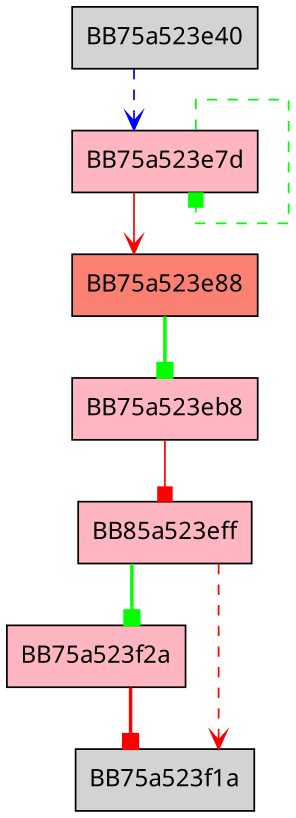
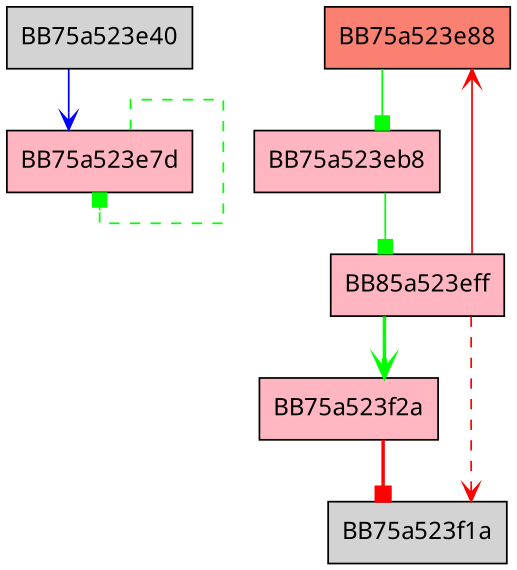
edge "BB75a523e40" -> "BB75a523e7d": style dashed -> solid
edge "BB75a523e7d" -> "BB75a523e88": now "BB85a523eff" -> "BB75a523e88"
edge "BB75a523e88" -> "BB75a523eb8": style bold -> solid
edge "BB75a523eb8" -> "BB85a523eff": color red -> green
edge "BB85a523eff" -> "BB75a523f2a": arrowhead box -> vee
